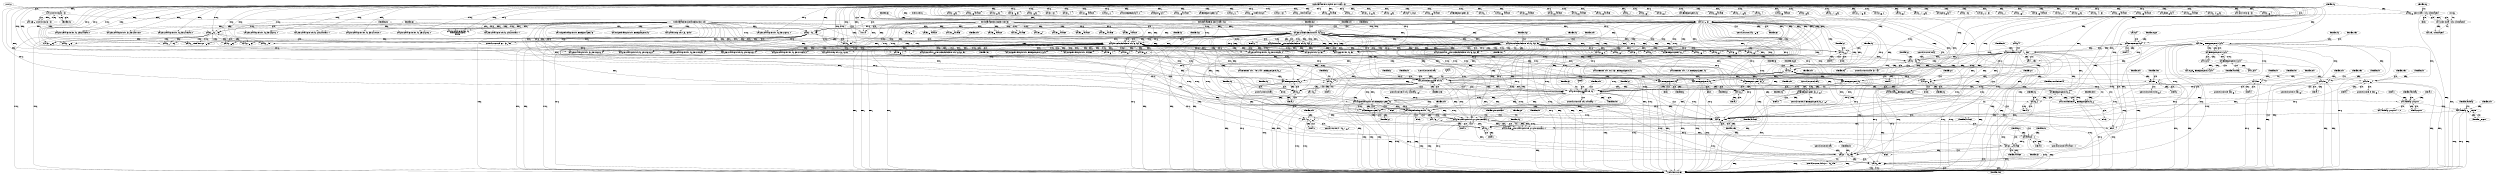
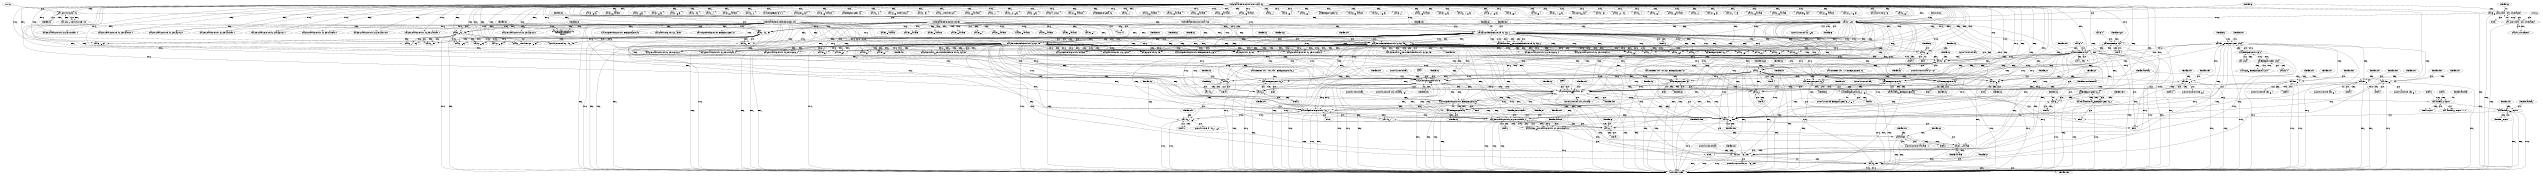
edge "(MethodParameterIn,register u_int len)" -> "(Call,ep = bp + len)": added, label "DDG:"
